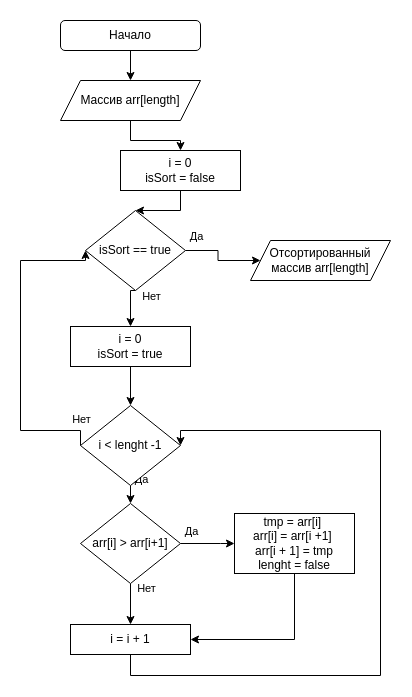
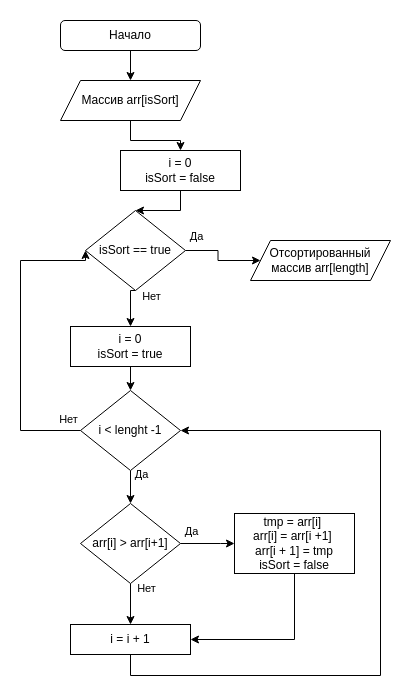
node "Массив arr[length]": label "Массив arr[length]" -> "Массив arr[isSort]"
node "i < lenght -1": moved (131, 446) -> (131, 431)
node "tmp = arr[i] arr[i] = arr[i +1] arr[i + 1] = tmp lenght = false": label "tmp = arr[i] arr[i] = arr[i +1] arr[i + 1] = tmp lenght = false" -> "tmp = arr[i] arr[i] = arr[i +1] arr[i + 1] = tmp isSort = false"
